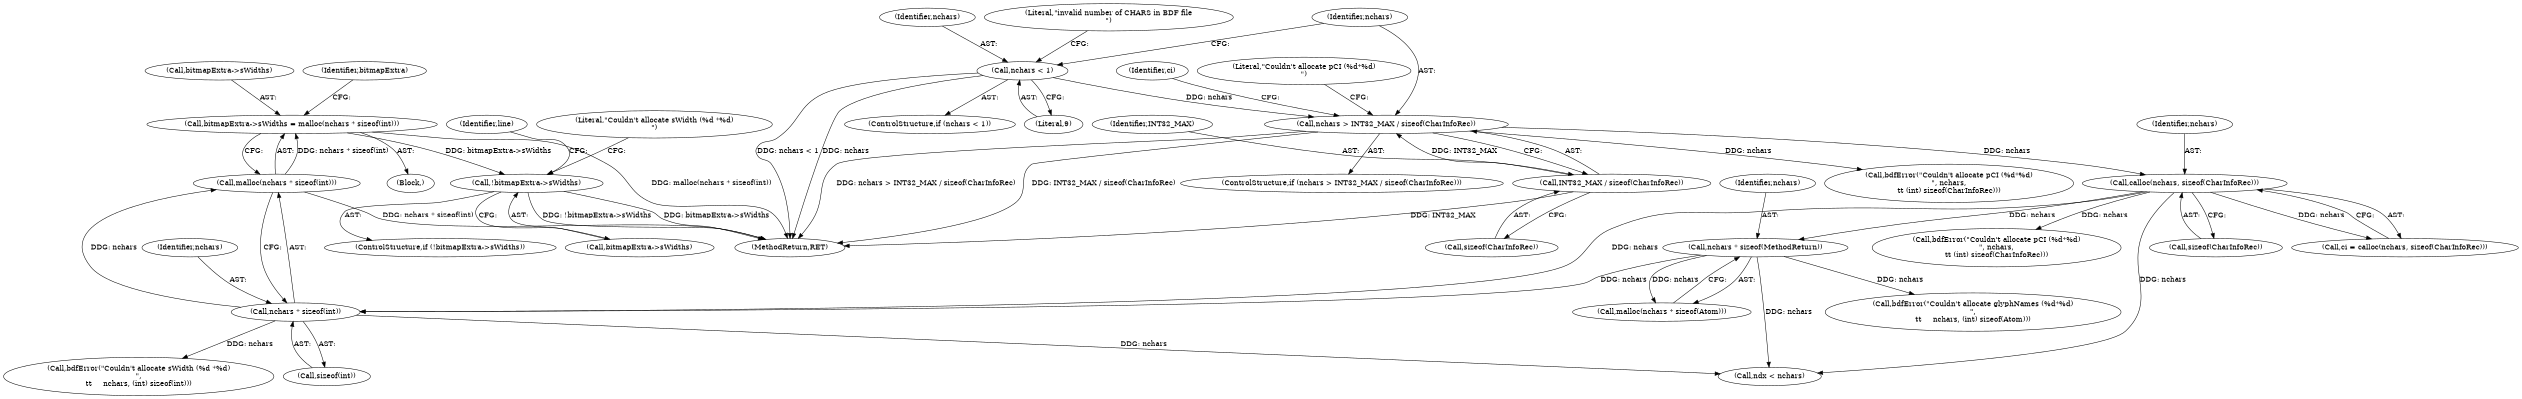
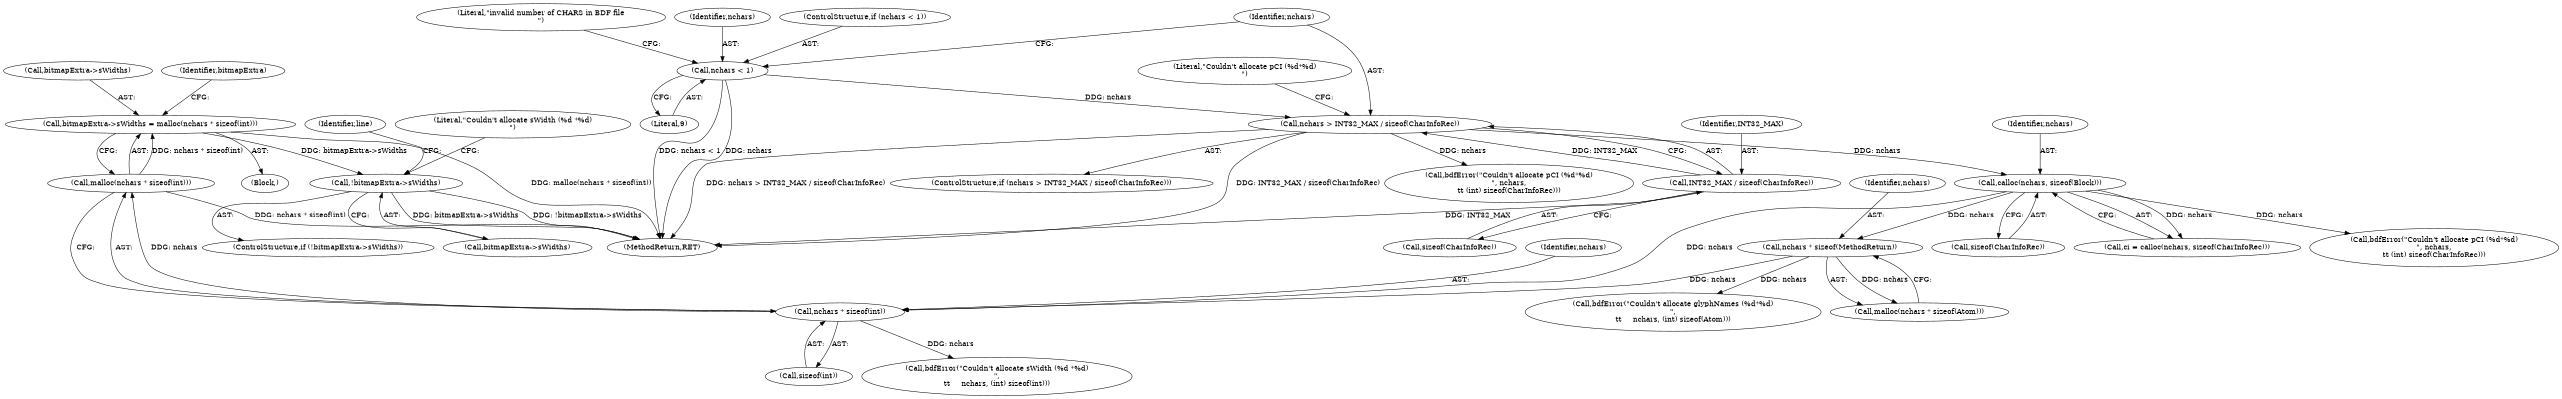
node "(Identifier,ci)": removed
edge "(Call,nchars < 1)" -> "(ControlStructure,if (nchars < 1))": reversed
node "(Call,calloc(nchars, sizeof(CharInfoRec)))": label "(Call,calloc(nchars, sizeof(CharInfoRec)))" -> "(Call,calloc(nchars, sizeof(Block)))"
node "(Call,ndx < nchars)": removed
